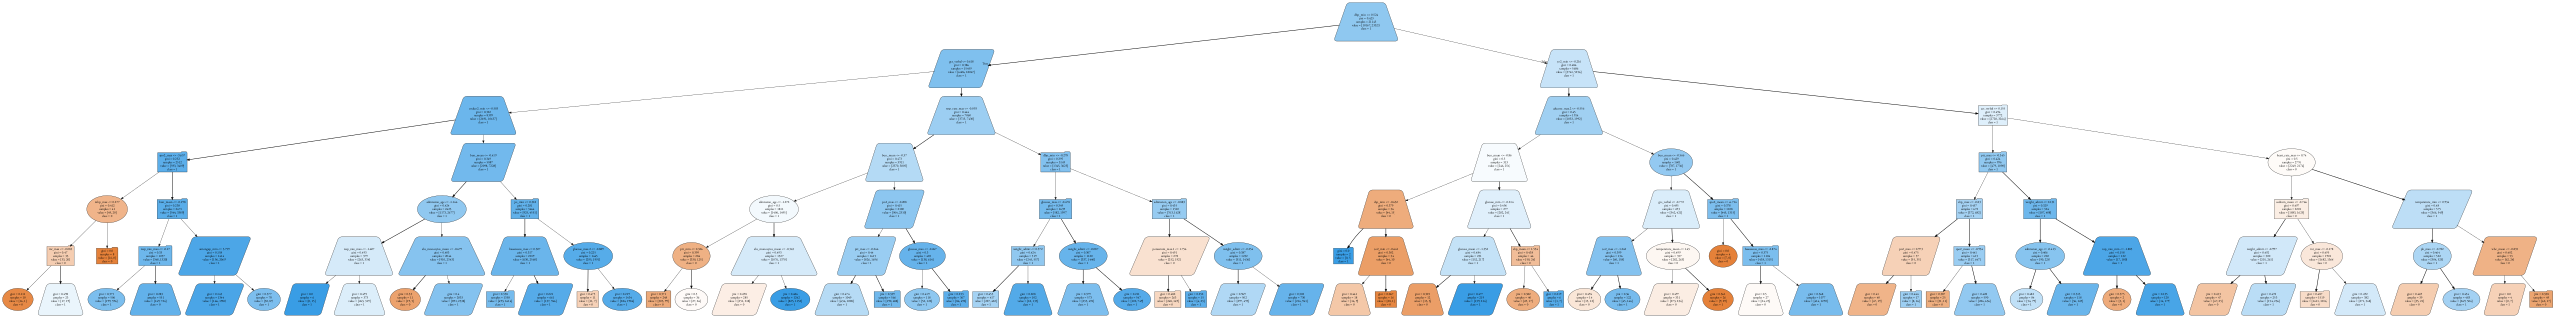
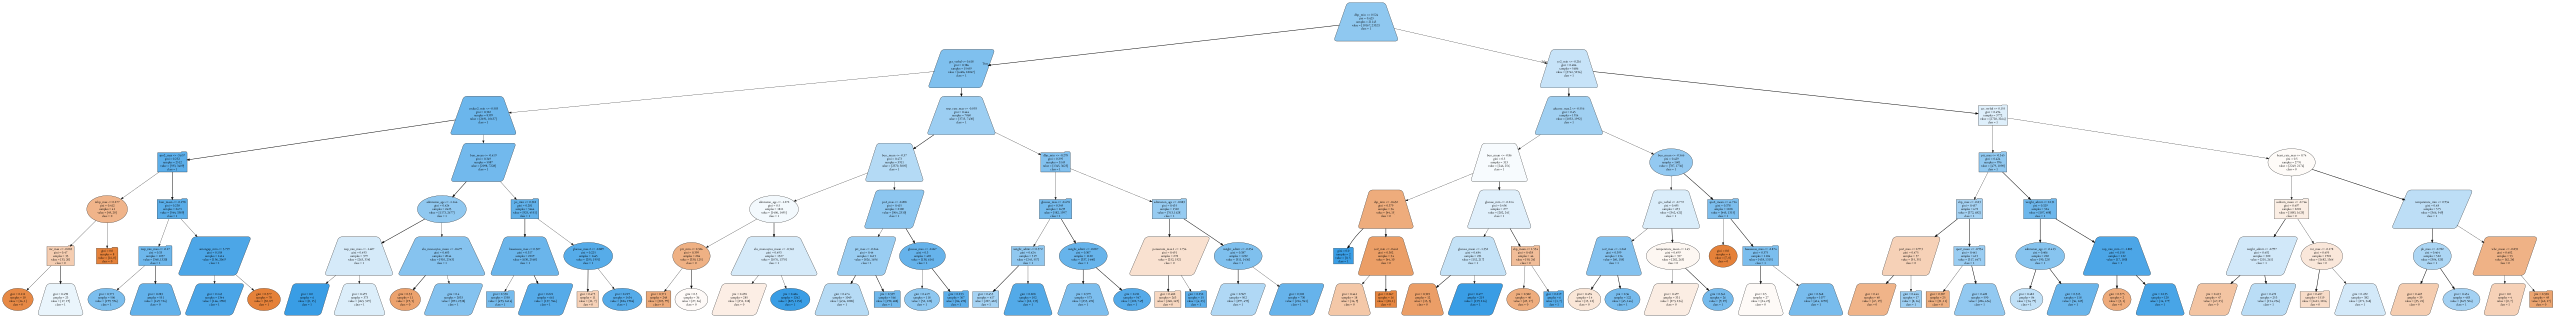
node "gini = 0.377 samples = 70 value = [30, 89] class = 1": fillcolor #7cbeee -> #e58139
node "gini = 0.361 samples = 26 value = [9, 29] class = 1": fillcolor #e58139 -> #76bbed
